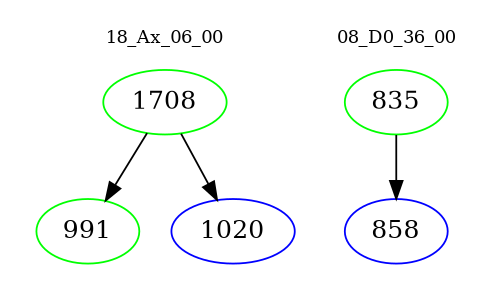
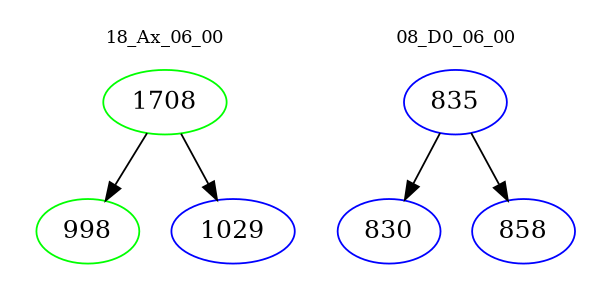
cluster "08_D0_36_00": label "08_D0_36_00" -> "08_D0_06_00"
node "835": color green -> blue
node "991": label "991" -> "998"
node "1020": label "1020" -> "1029"
node "830": added
